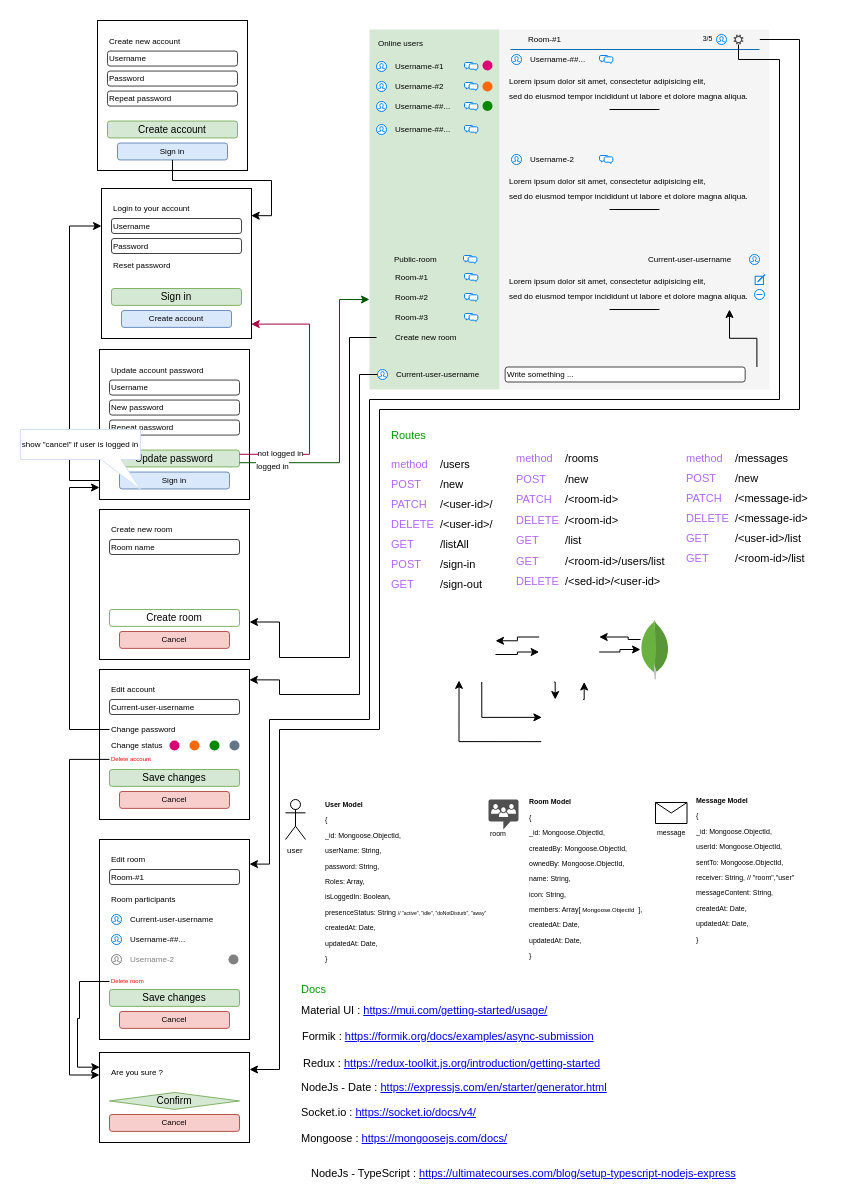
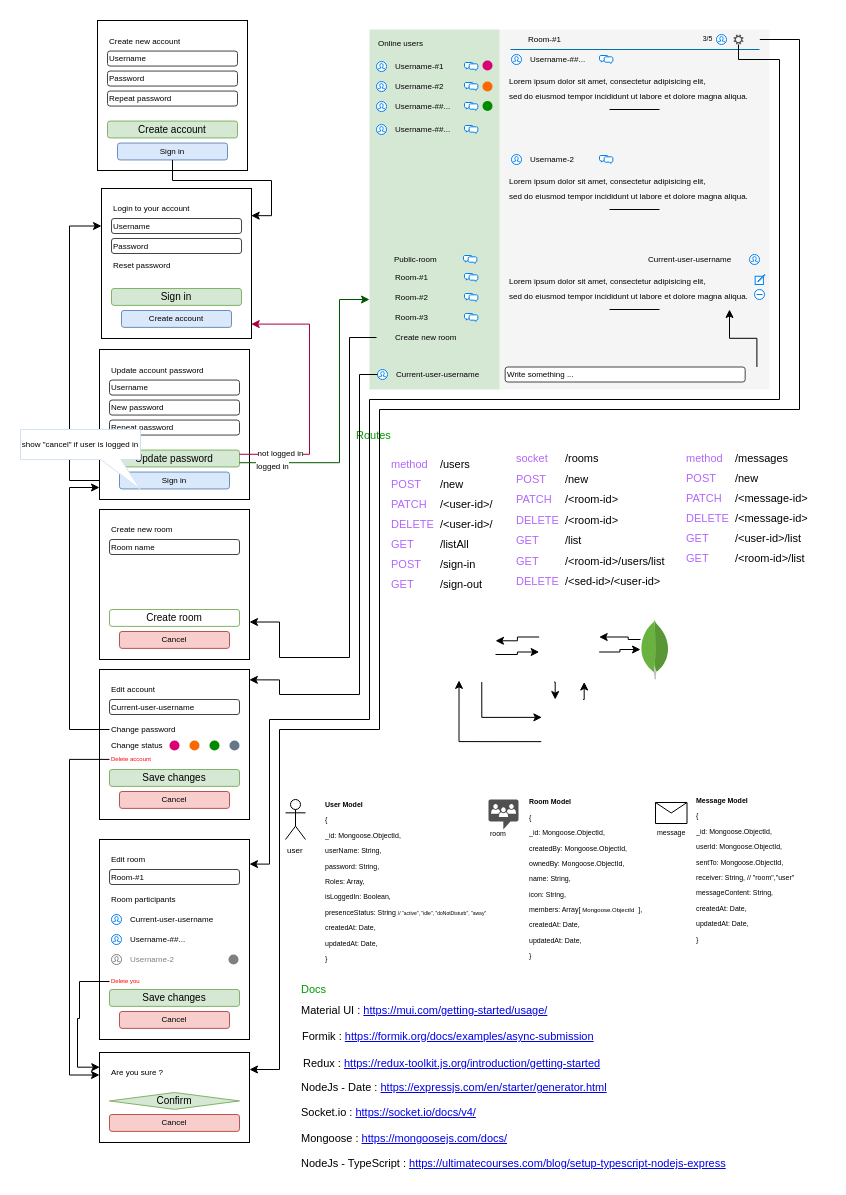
node "Routes": moved (415, 436) -> (380, 436)
node "method /rooms": label "method /rooms" -> "socket /rooms"
node "Delete room": label "Delete room" -> "Delete you"
node "NodeJs - TypeScript : https://ultimatecourses.com/blog/setup-typescript-nodejs-express": moved (530, 1174) -> (520, 1164)
